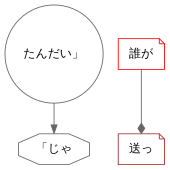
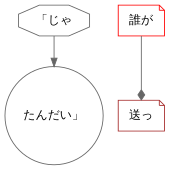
edge "たんだい」" -> "「じゃ": reversed
